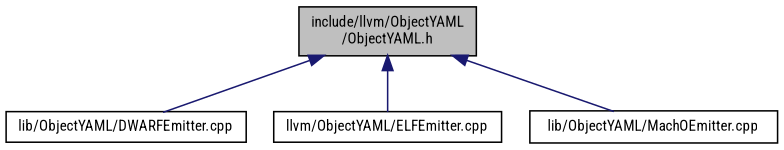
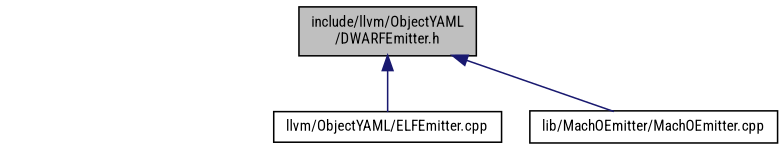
node "include/llvm/ObjectYAML /ObjectYAML.h": label "include/llvm/ObjectYAML /ObjectYAML.h" -> "include/llvm/ObjectYAML /DWARFEmitter.h"
node "lib/ObjectYAML/DWARFEmitter.cpp": removed
node "lib/ObjectYAML/MachOEmitter.cpp": label "lib/ObjectYAML/MachOEmitter.cpp" -> "lib/MachOEmitter/MachOEmitter.cpp"
